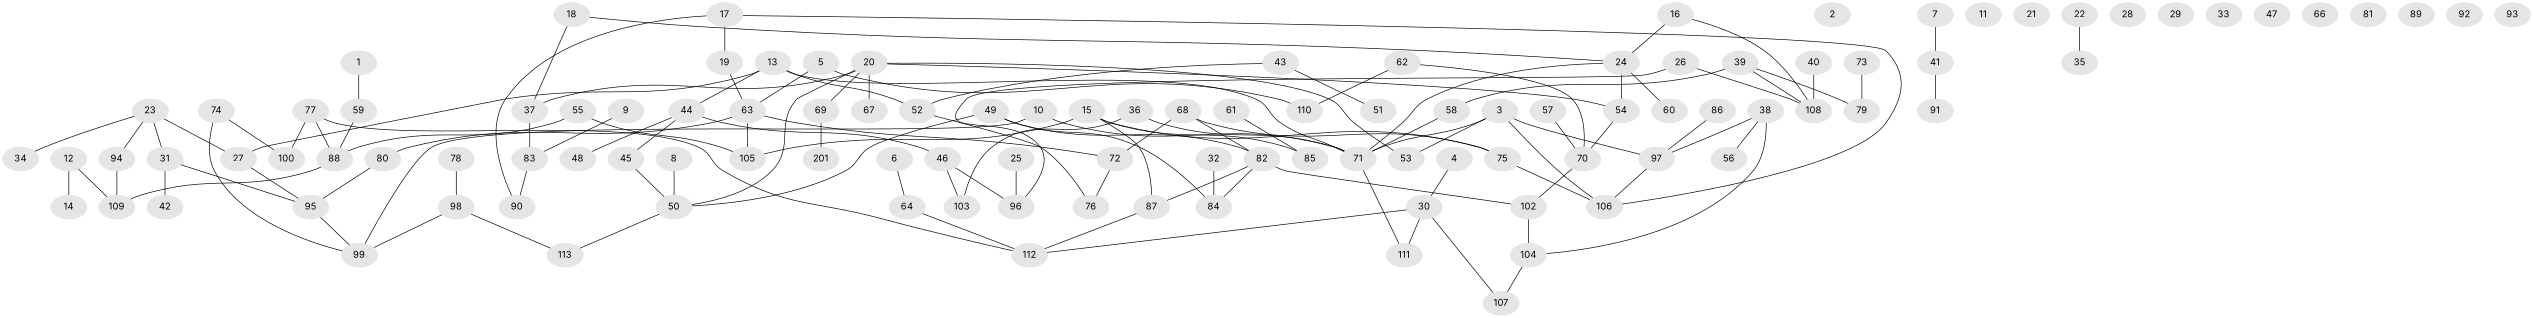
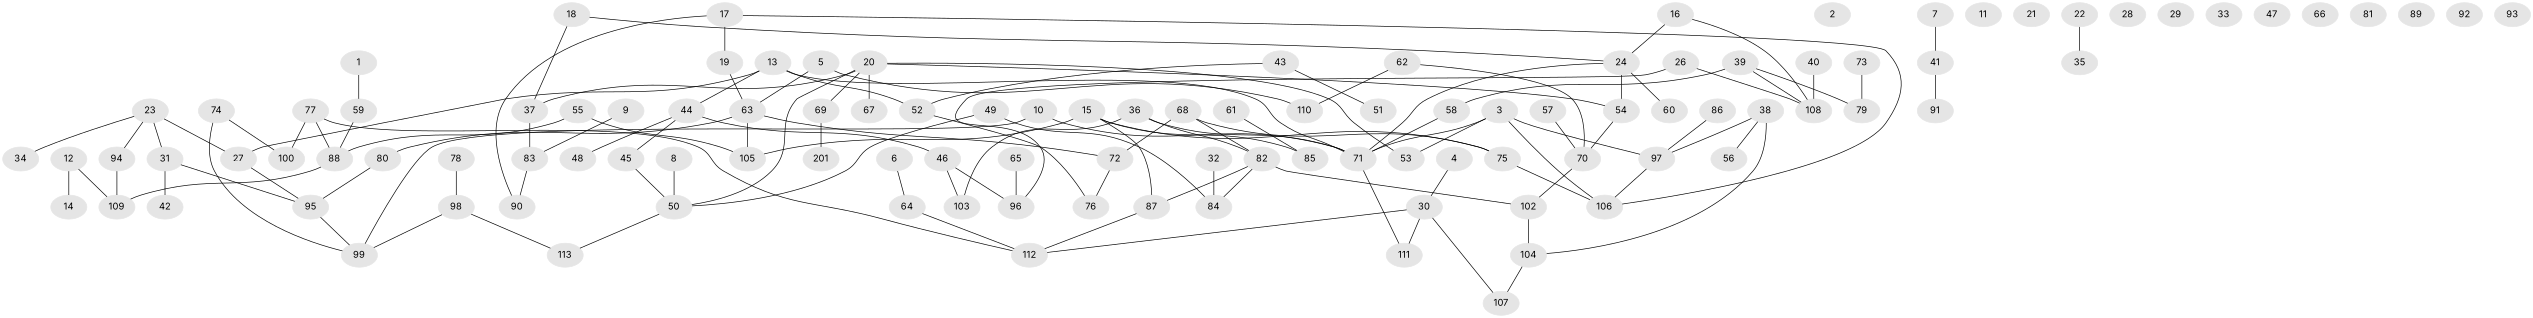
edge "49" -- "82": now "36" -- "82"
node "25": label "25" -> "65"
